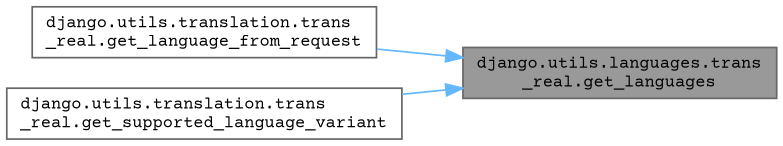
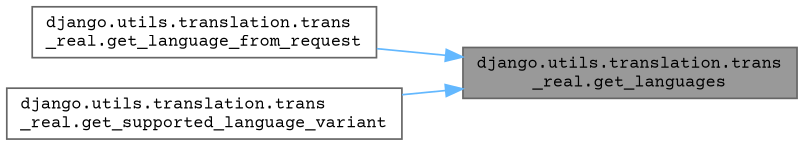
node "django.utils.languages.trans _real.get_languages": label "django.utils.languages.trans _real.get_languages" -> "django.utils.translation.trans _real.get_languages"
